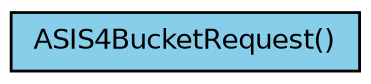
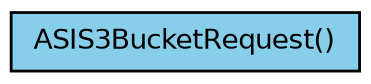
node "ASIS4BucketRequest()": label "ASIS4BucketRequest()" -> "ASIS3BucketRequest()"
